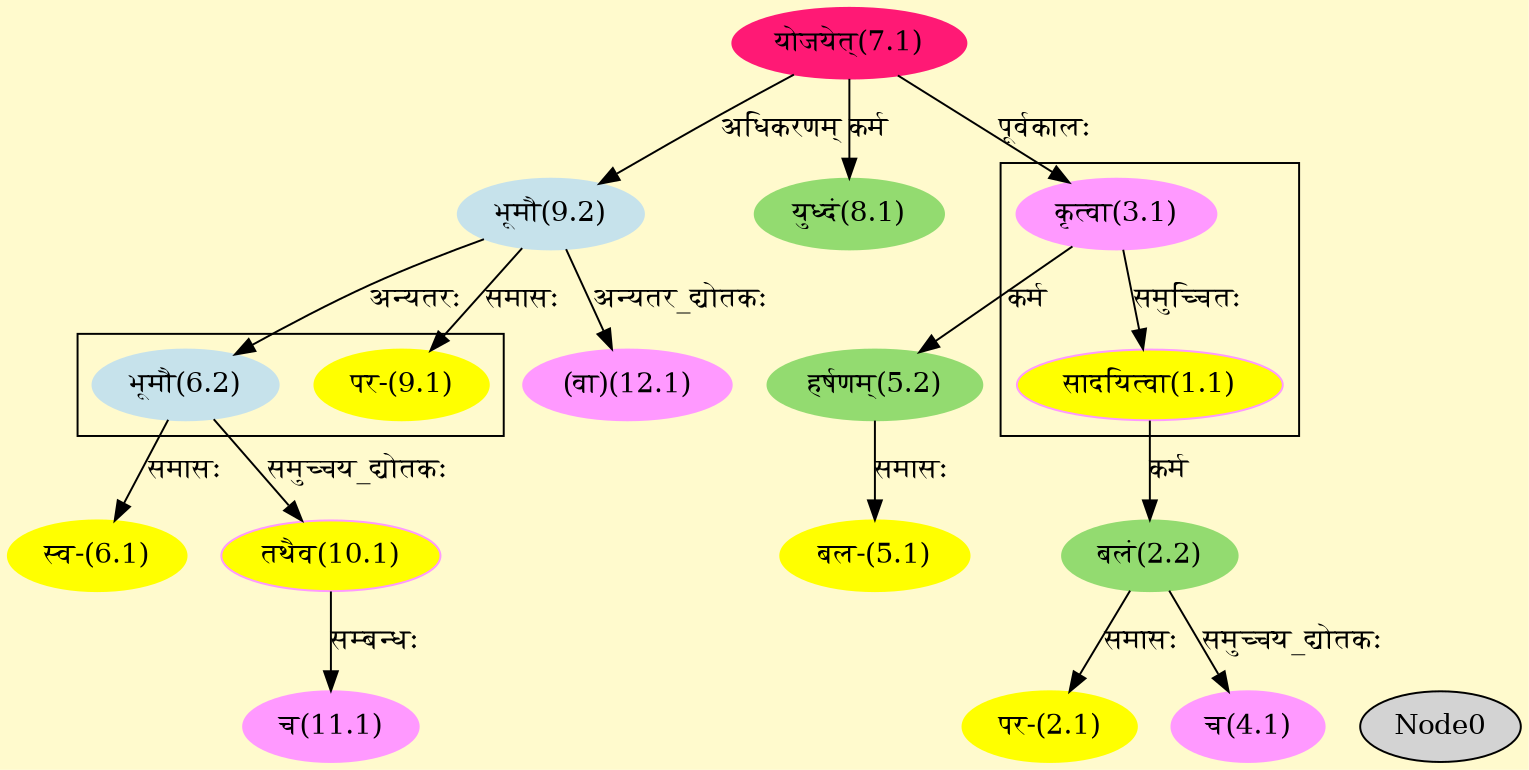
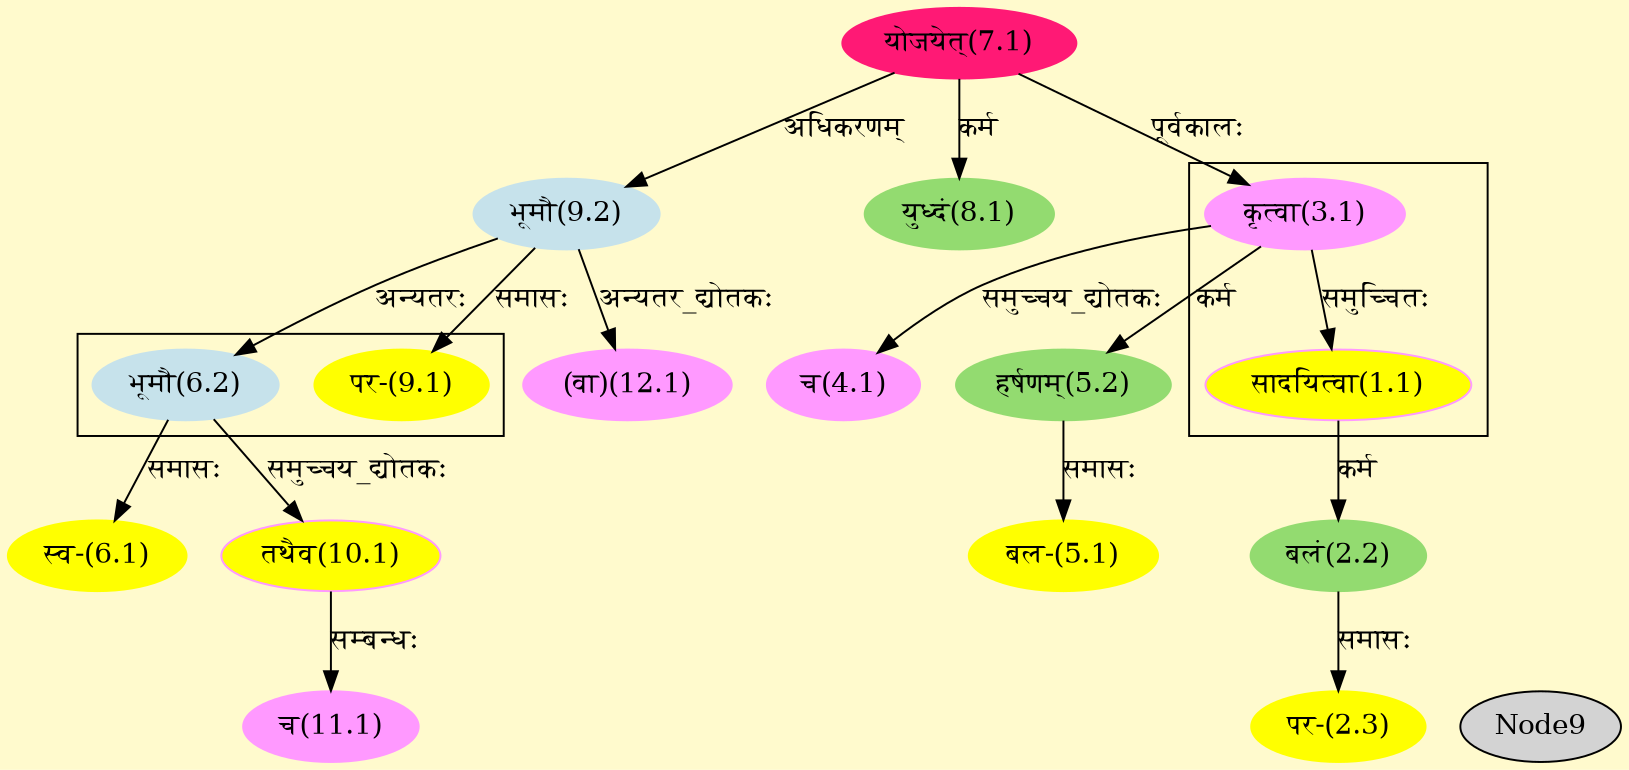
edge "बलं(2.2)" -> "च(4.1)": now "कृत्वा(3.1)" -> "च(4.1)"
node "पर-(2.1)": label "पर-(2.1)" -> "पर-(2.3)"
node "Node0": label "Node0" -> "Node9"
